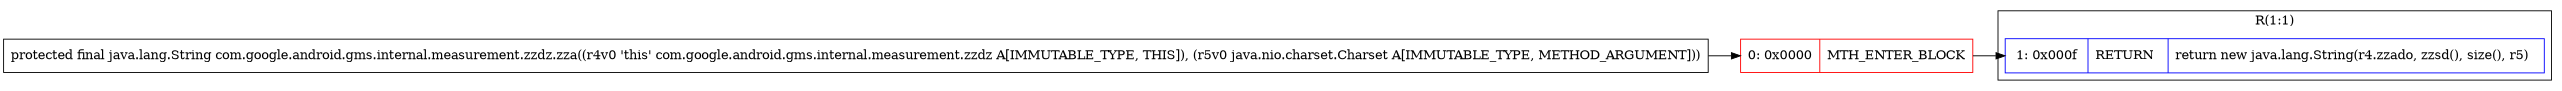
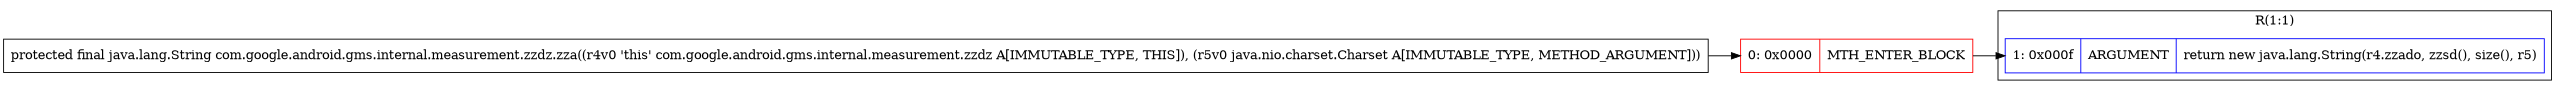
node "1: 0x000f": text "RETURN" -> "ARGUMENT"
